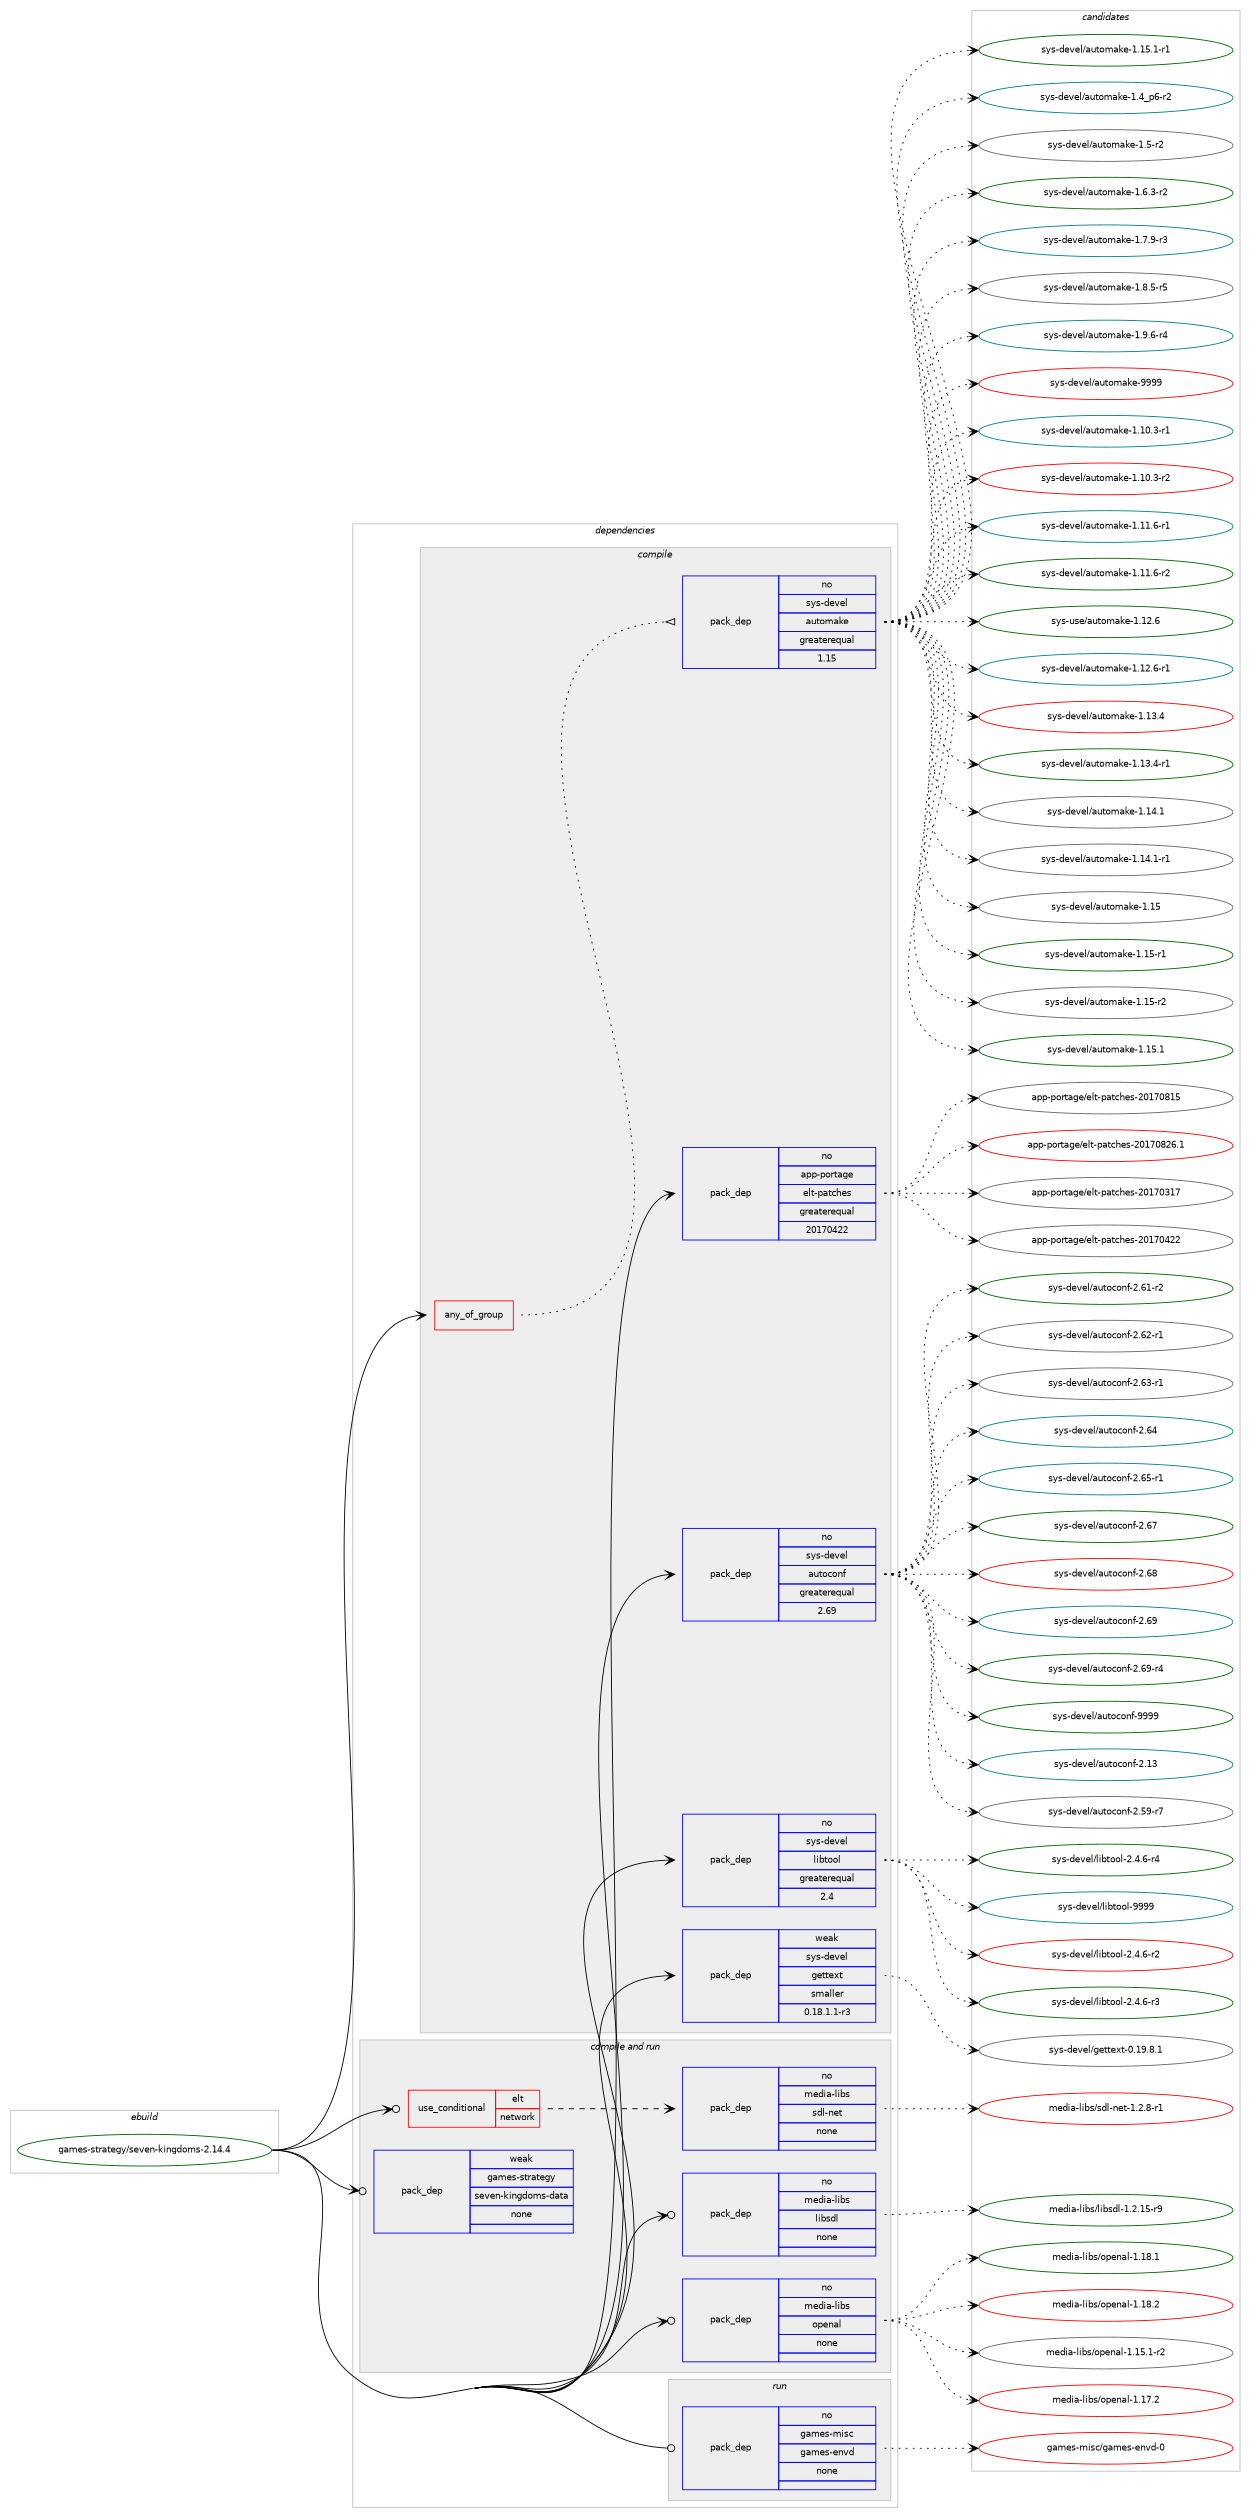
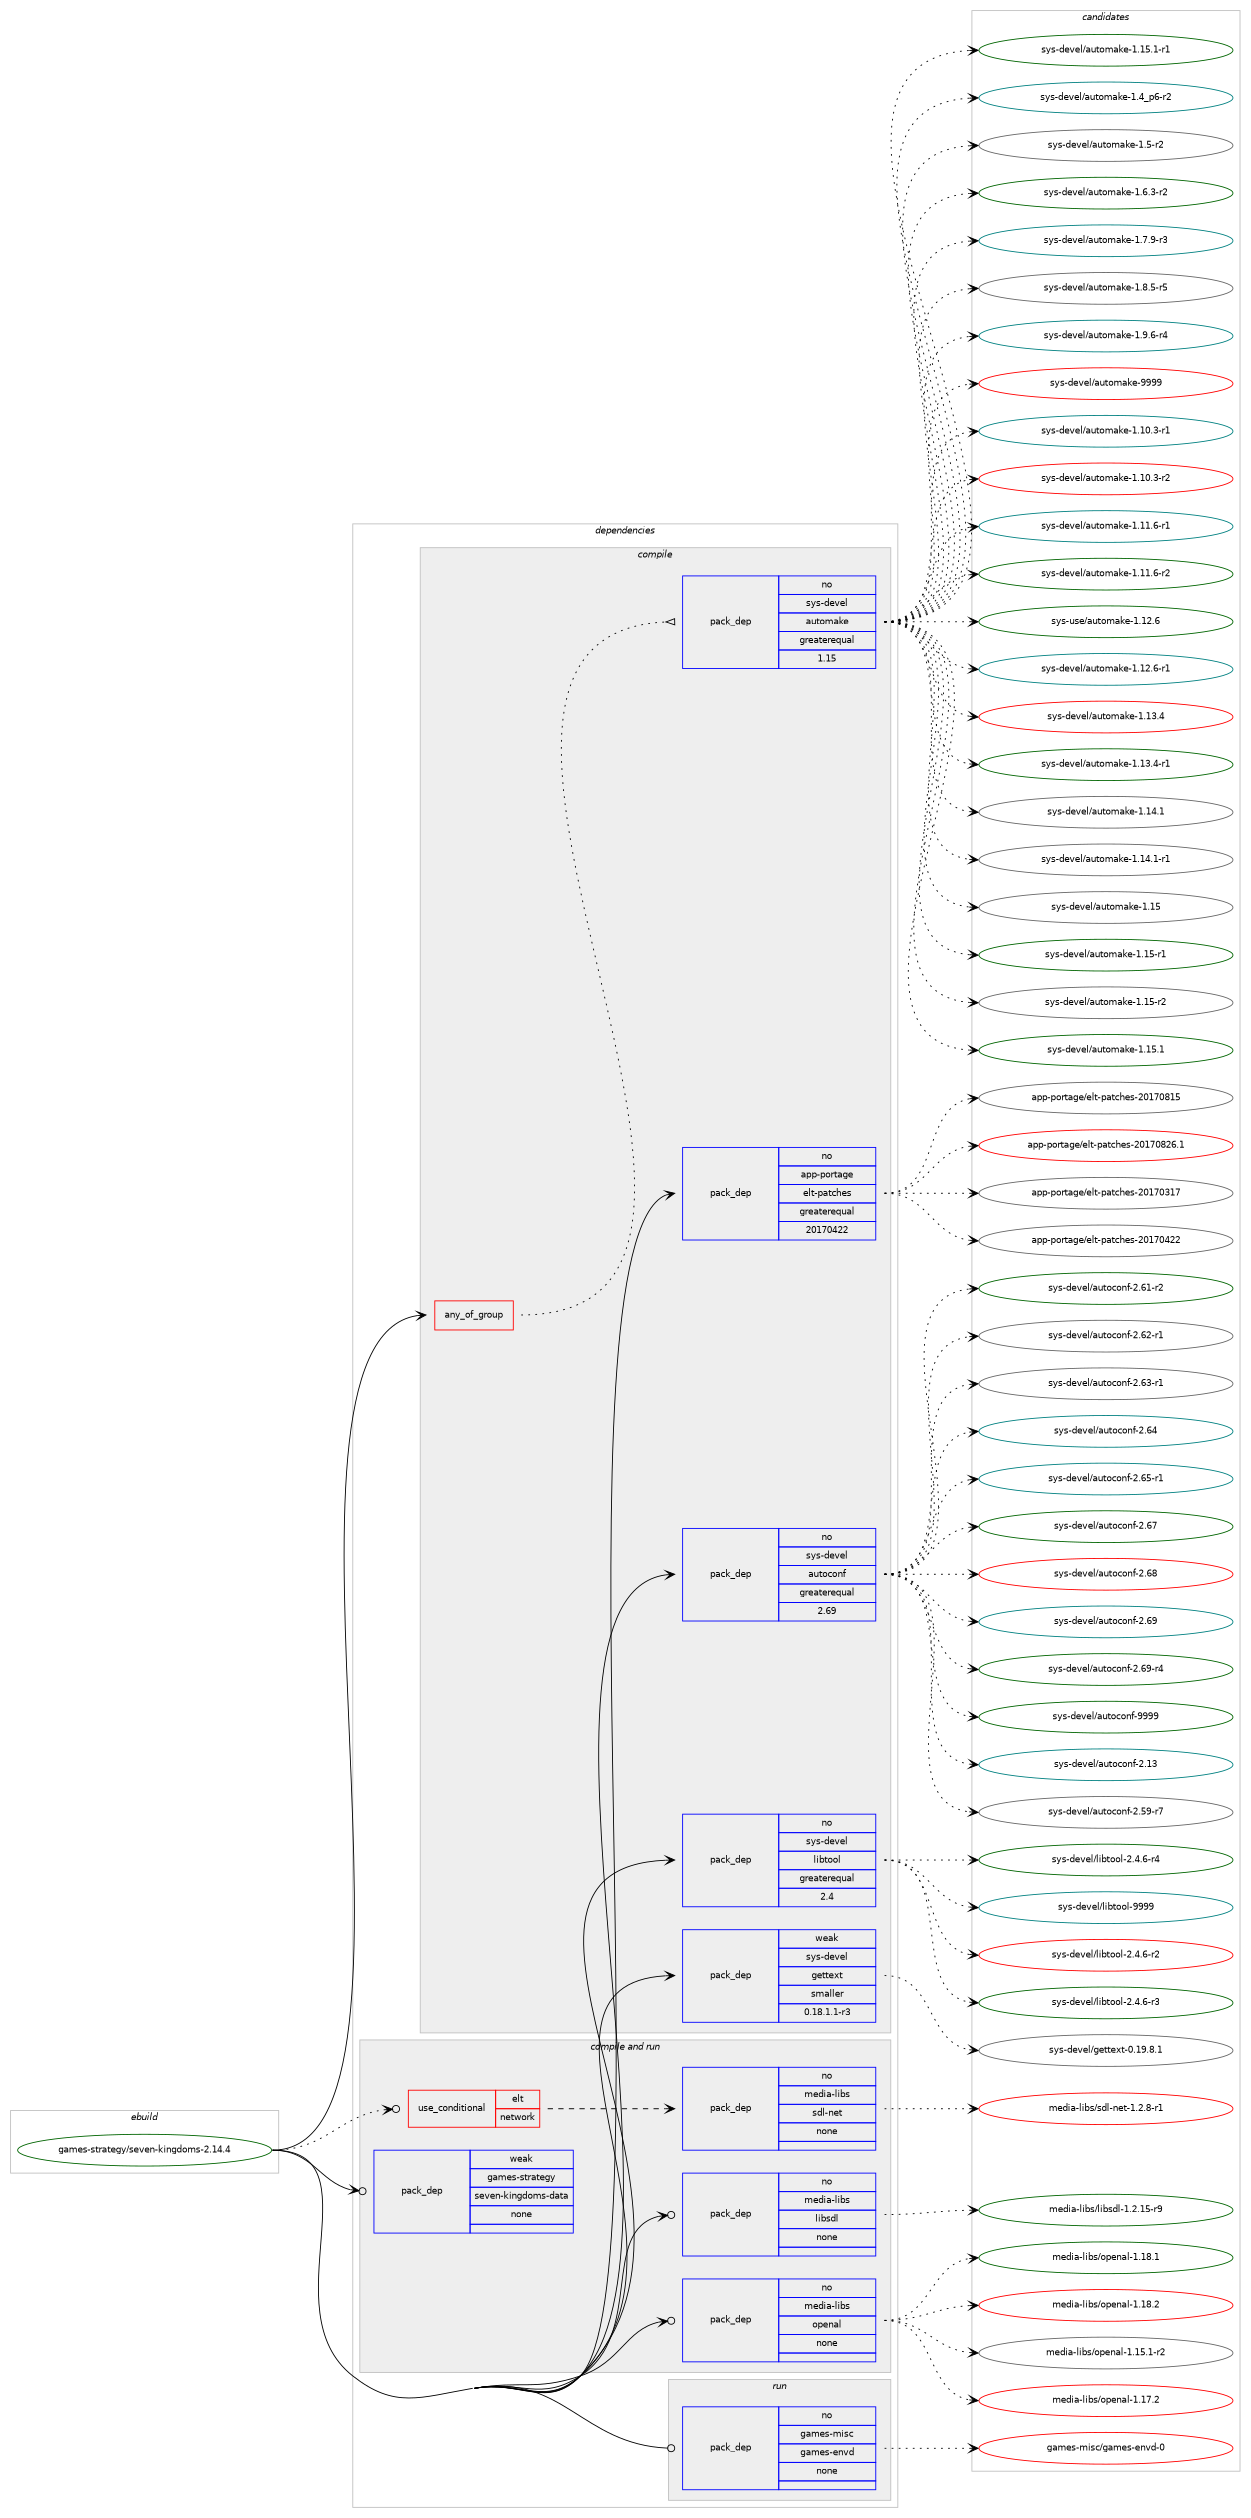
edge "games-strategy/seven-kingdoms-2.14.4" -> "use_conditional": style solid -> dotted
